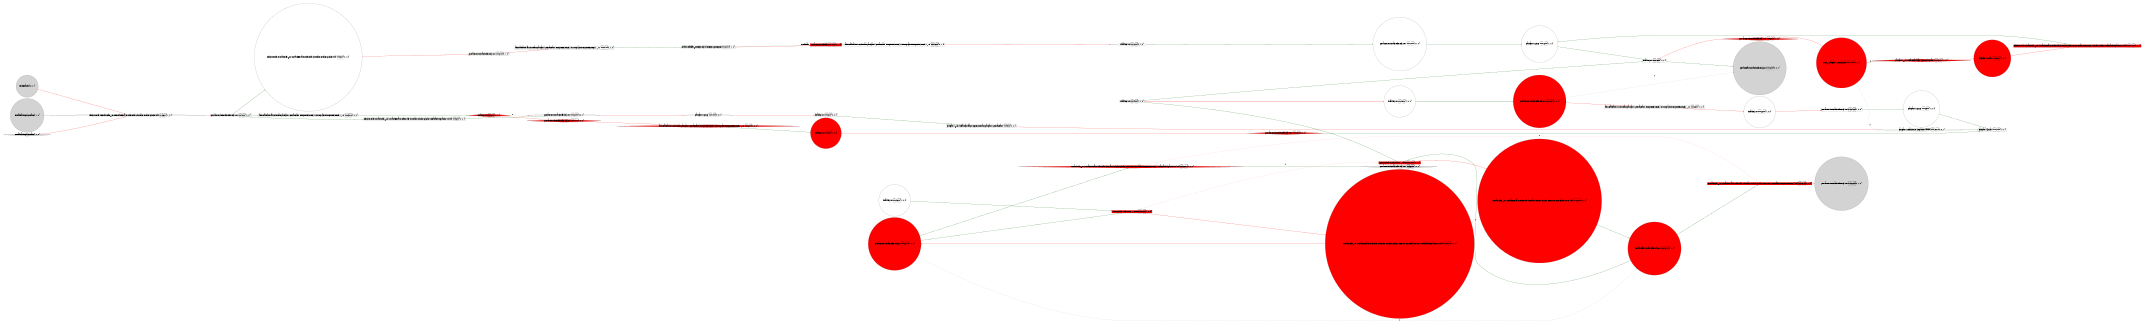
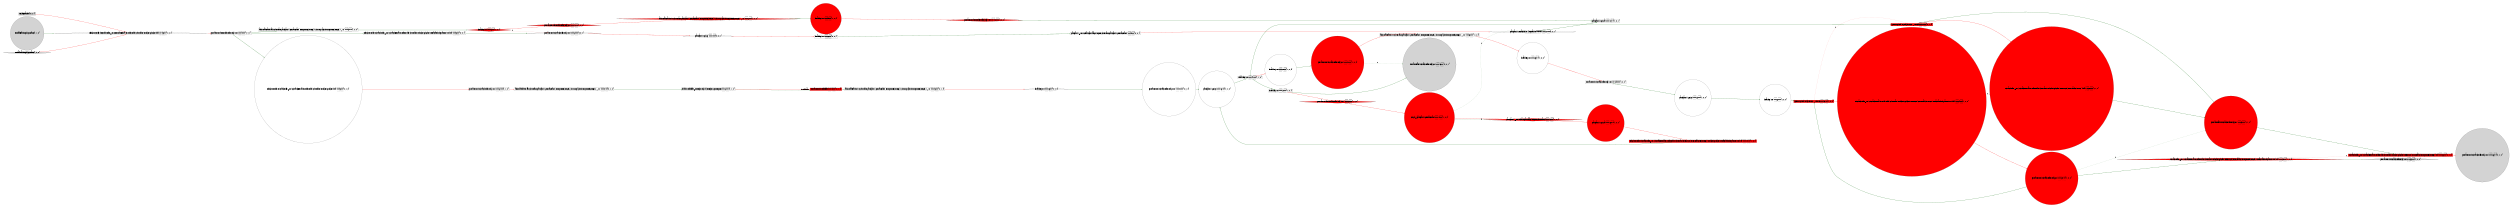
edge "_participants(0(.syncStop()@@@18@@@['1', '1', '0']" -> "Thread.sleep(1000)@@@12@@@['1', '0', '1']": now "_participants(0(.syncStop()@@@18@@@['1', '1', '0']" -> "Thread.sleep(1000)@@@19@@@['1', '1', '0']"
node "testSleepTransition['0', '0', '1']": shape circle -> folder
edge "_participants(0(.syncStop()@@@25@@@['1', '0', '0']" -> "_participants(0(.syncStart()@@@11@@@['1', '0', '1']": now "_participants(0(.syncStop()@@@25@@@['1', '0', '0']" -> "Thread.sleep(1000)@@@26@@@['1', '0', '0']"
